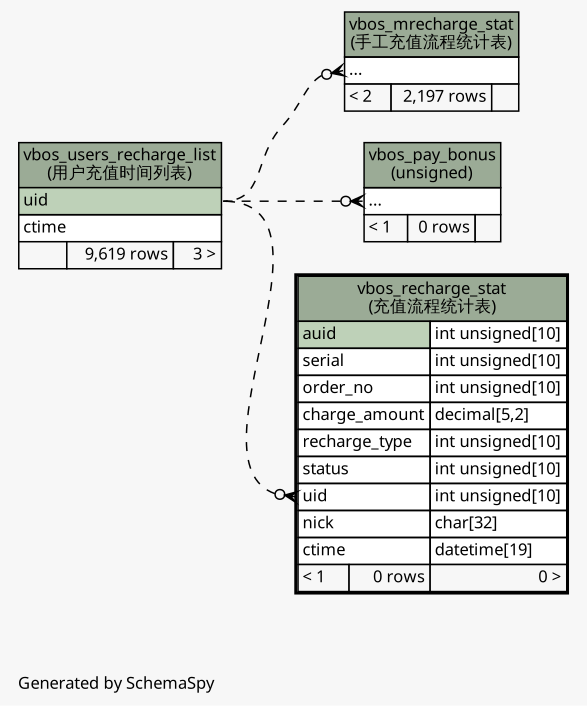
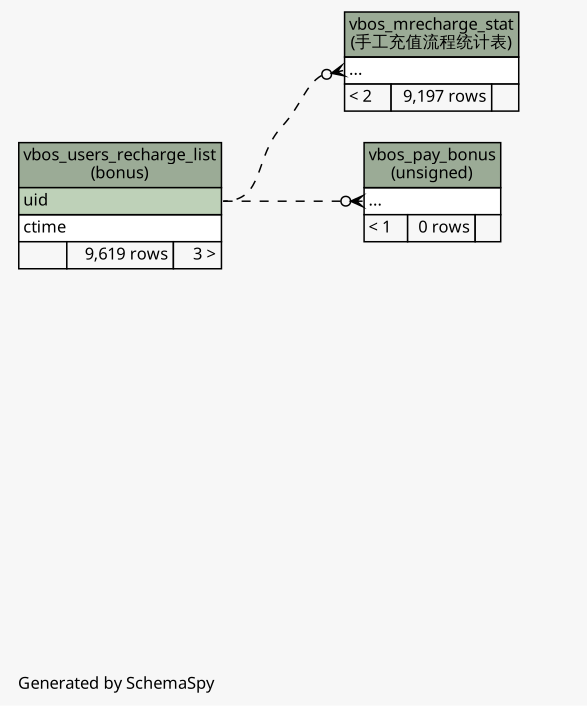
node "vbos_mrecharge_stat": text "2,197 rows" -> "9,197 rows"
node "vbos_users_recharge_list": text "(用户充值时间列表)" -> "(bonus)"
node "vbos_recharge_stat": removed
